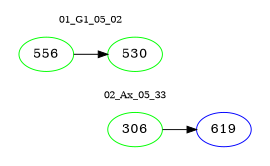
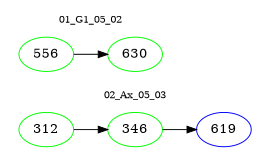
node "530": label "530" -> "630"
cluster "02_Ax_05_33": label "02_Ax_05_33" -> "02_Ax_05_03"
node "312": added
node "306": label "306" -> "346"
